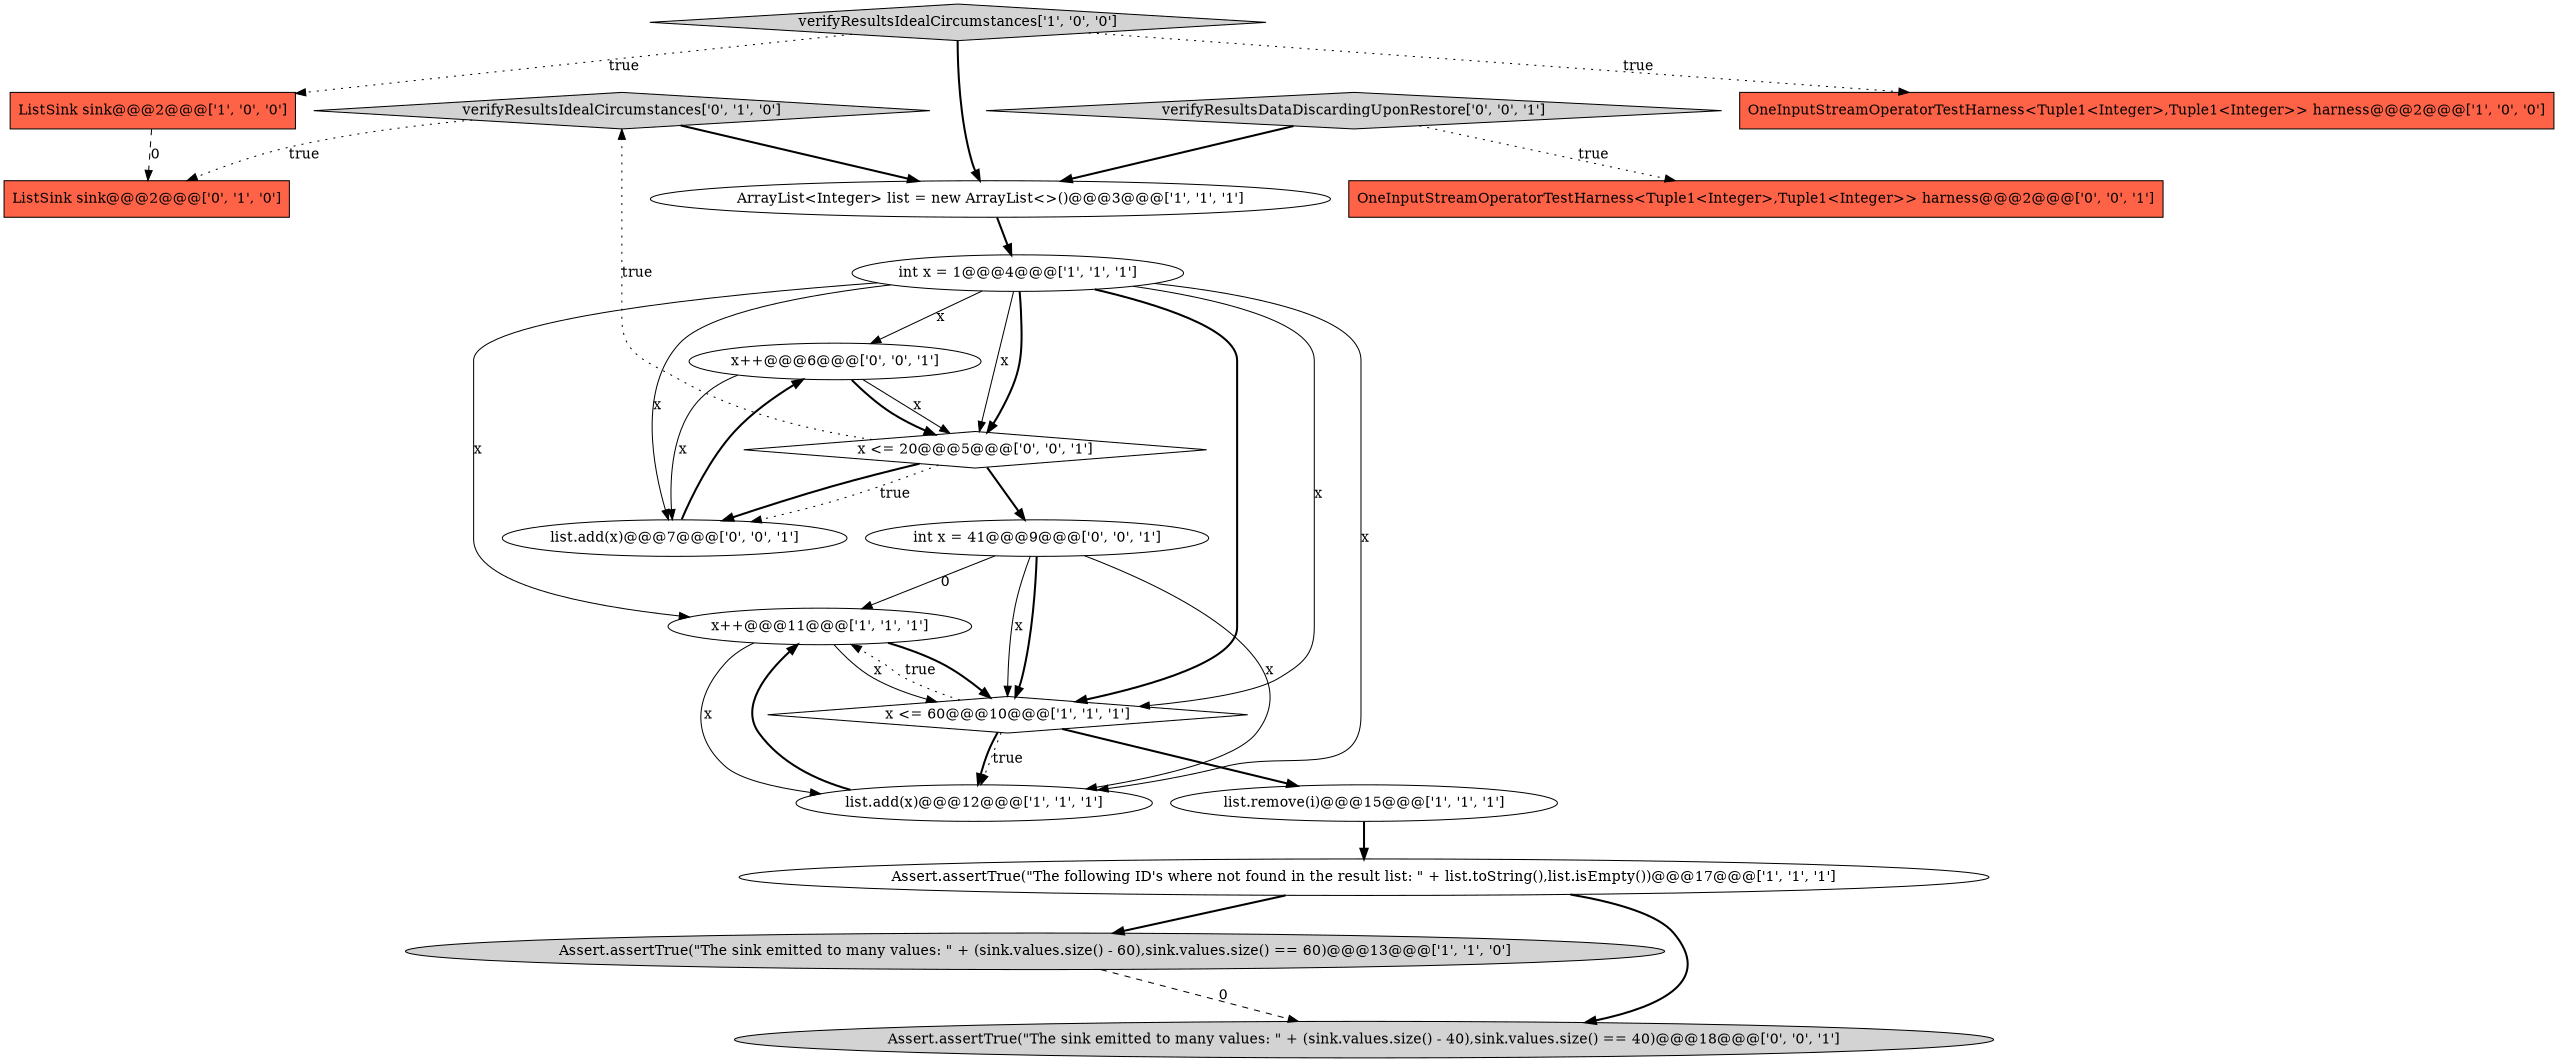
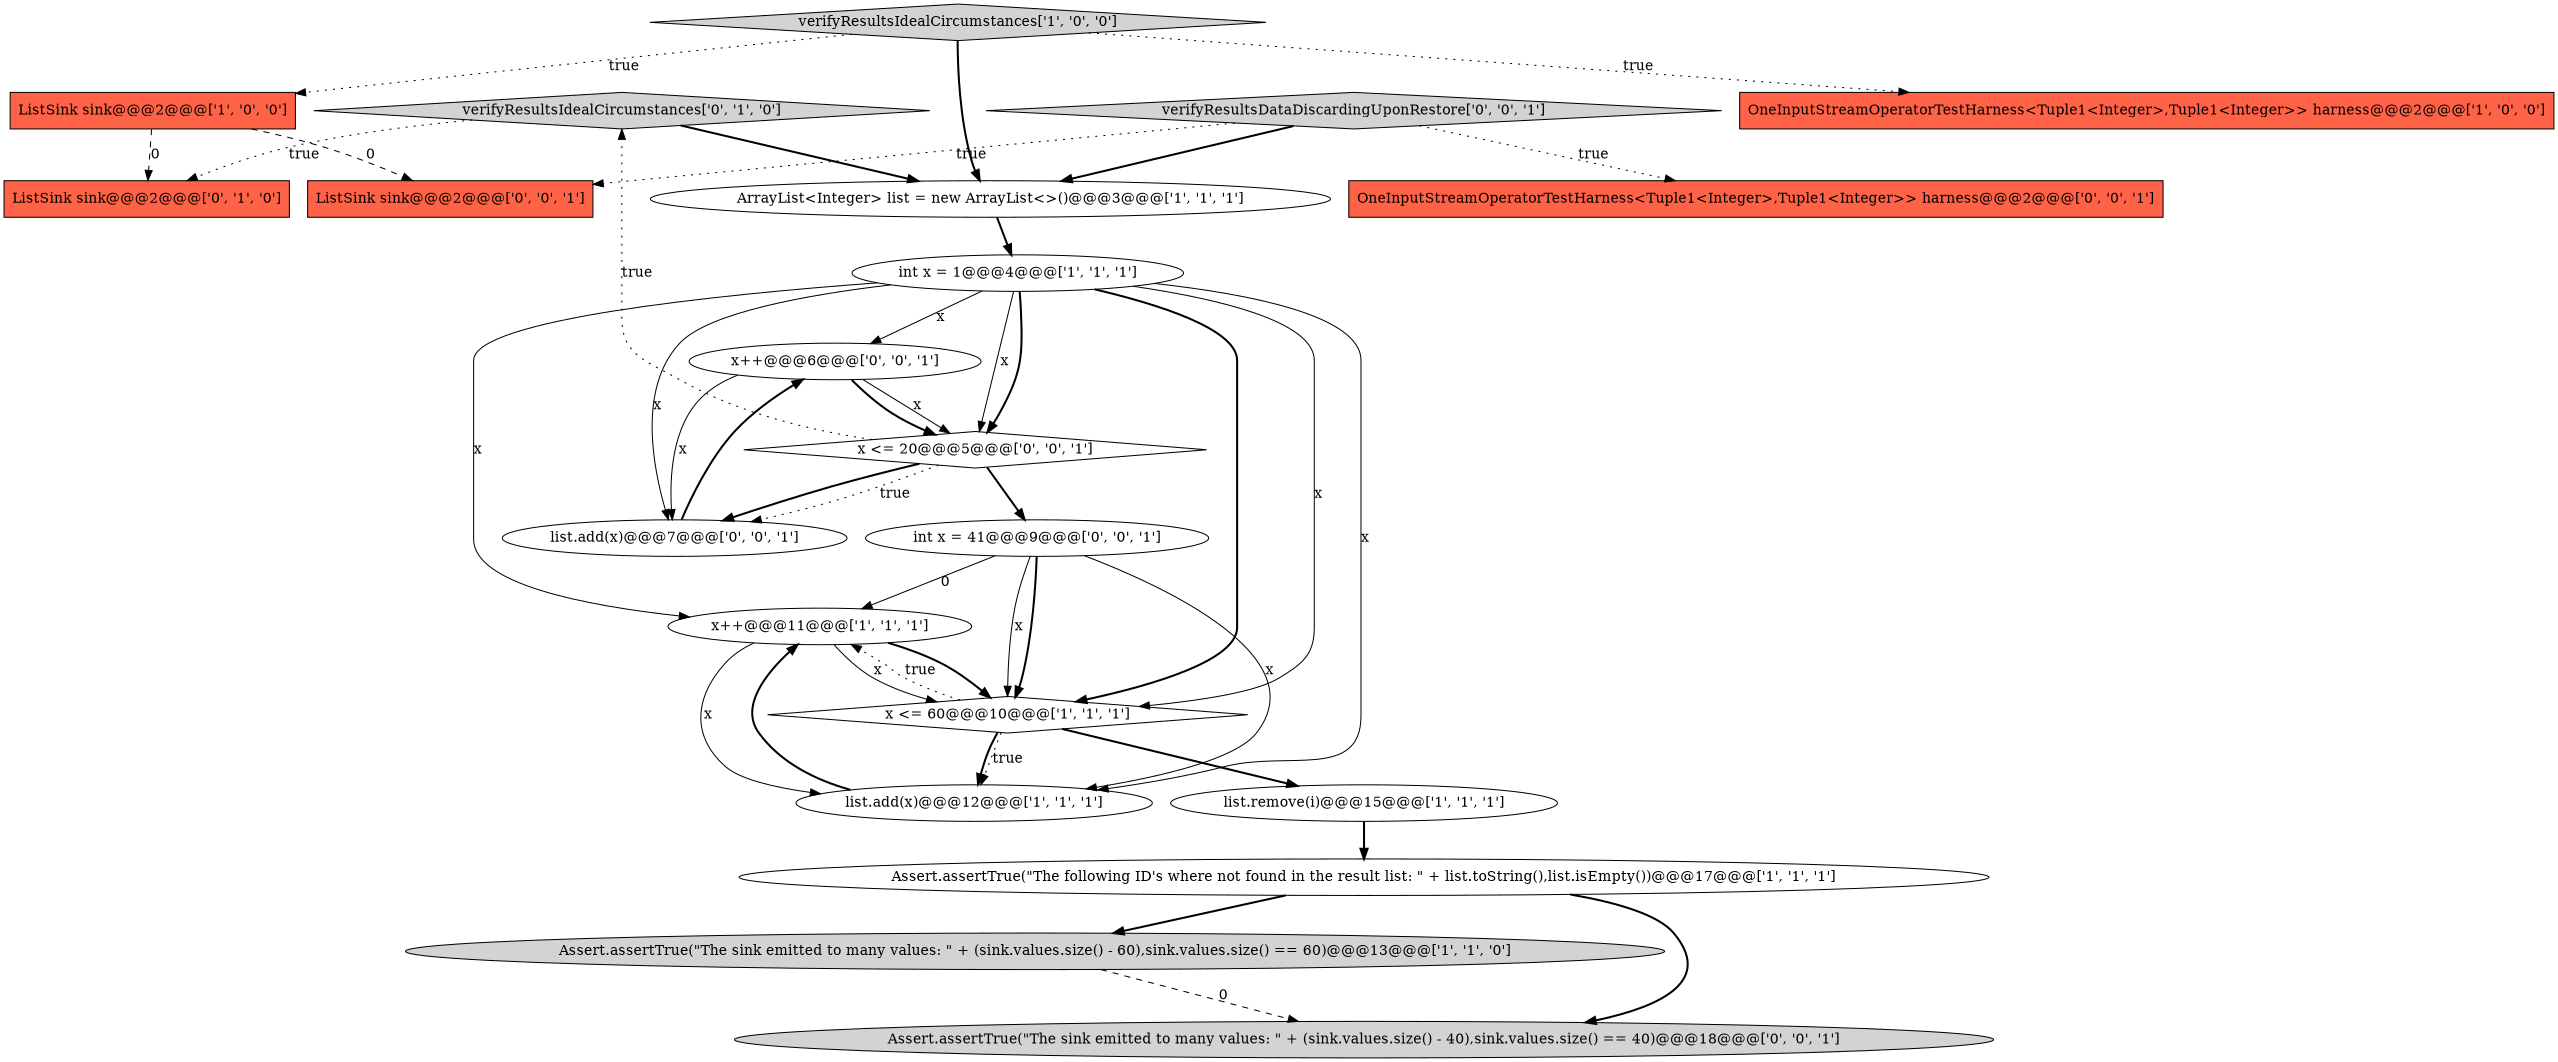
node "ListSink sink@@@2@@@['0', '0', '1']": added
